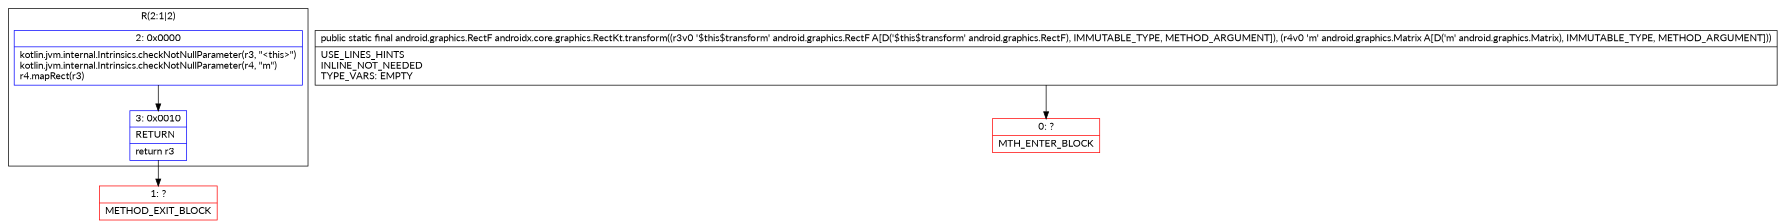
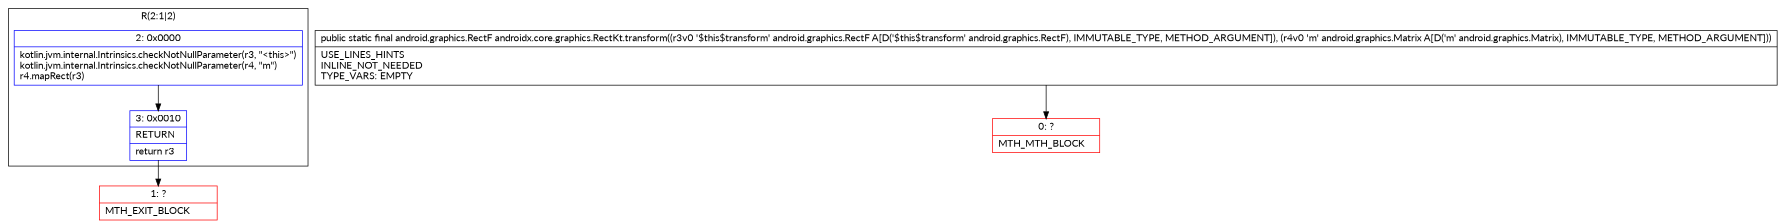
node "0: ?": text "MTH_ENTER_BLOCK" -> "MTH_MTH_BLOCK"
node "1: ?": text "METHOD_EXIT_BLOCK" -> "MTH_EXIT_BLOCK"
